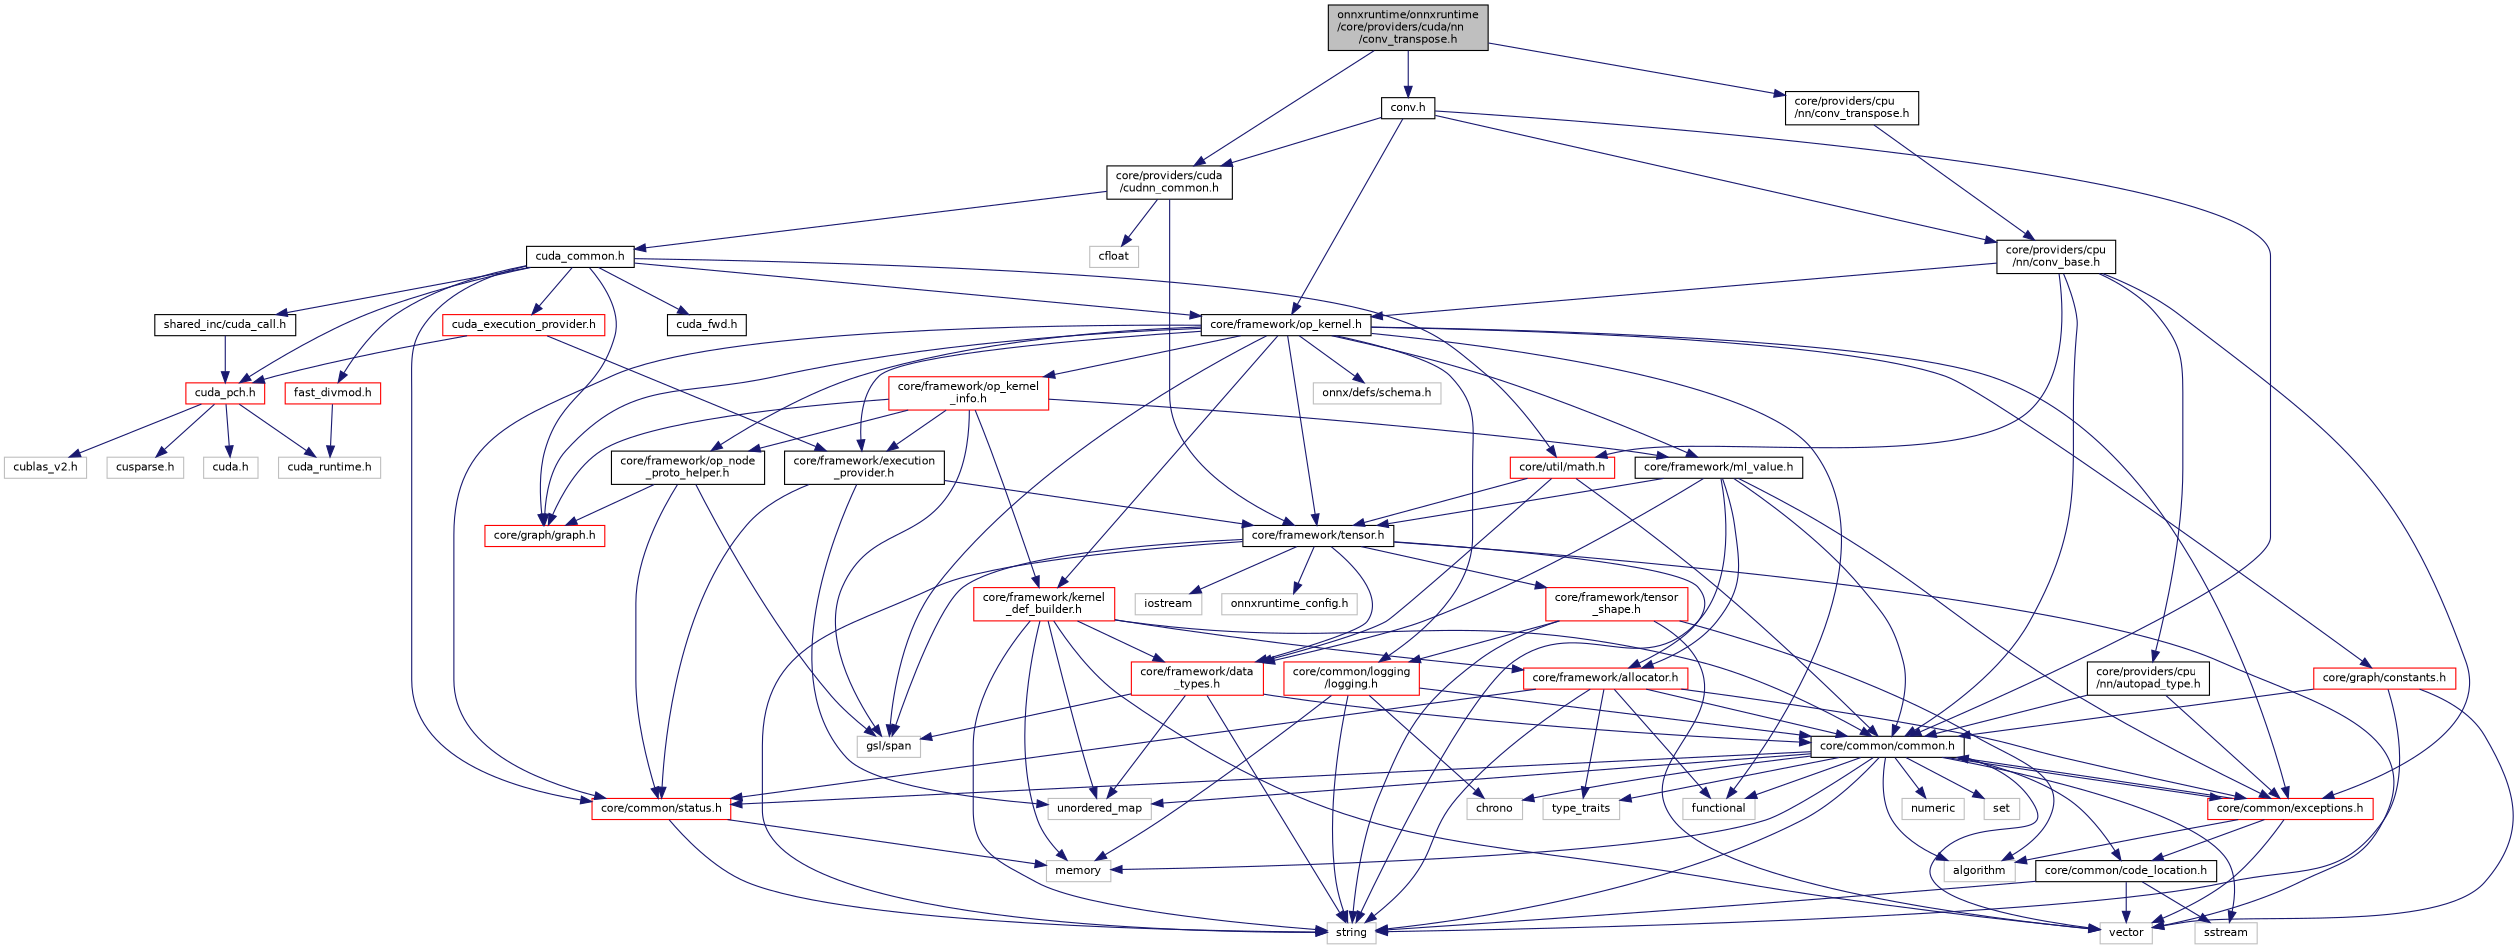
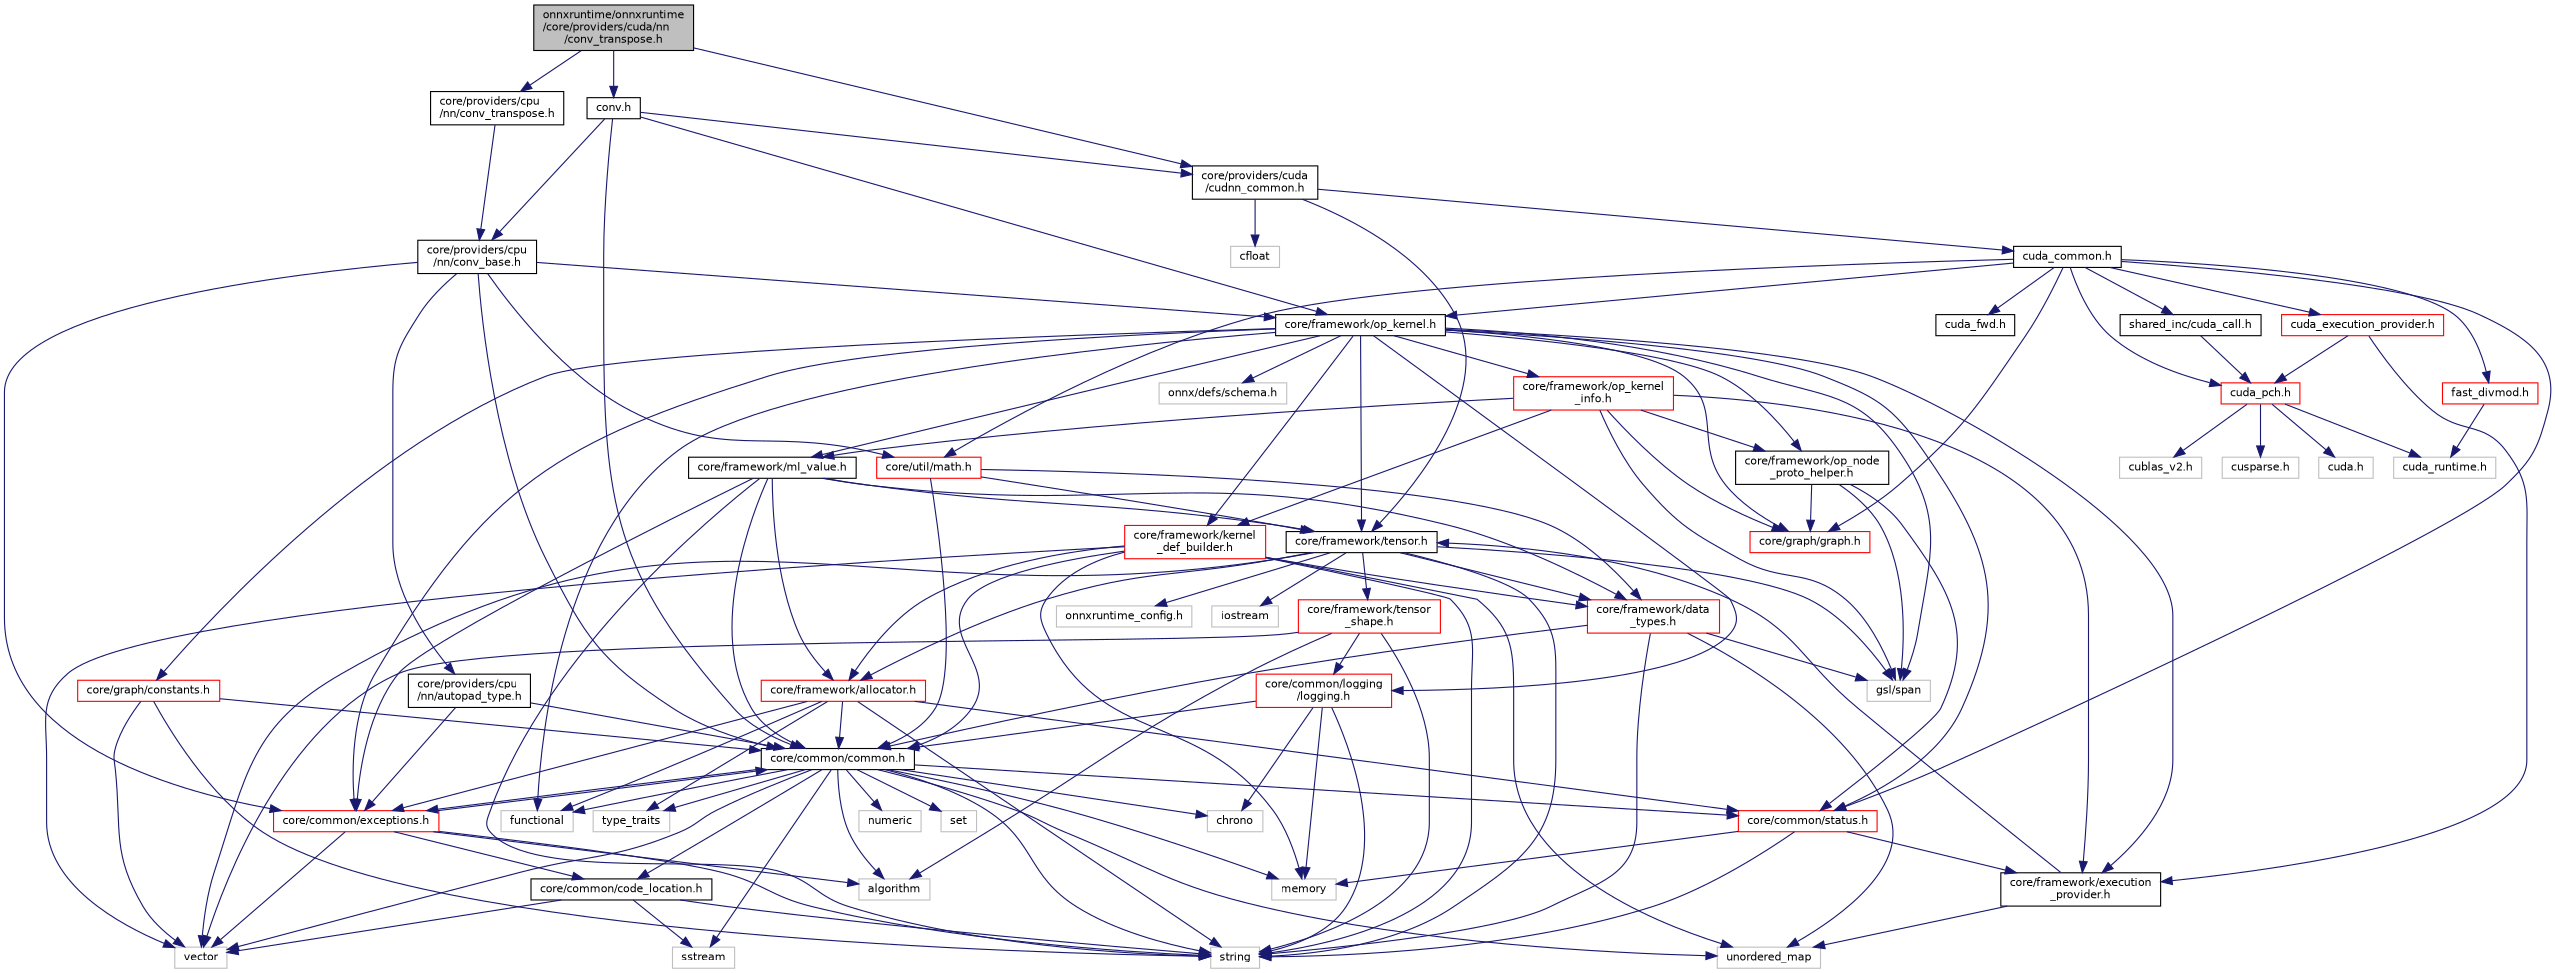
edge "core/framework/execution _provider.h" -> "core/common/status.h": reversed
edge "core/common/exceptions.h" -> "string": added
